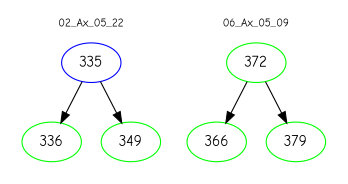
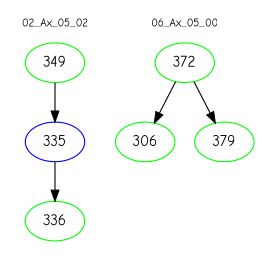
cluster "02_Ax_05_22": label "02_Ax_05_22" -> "02_Ax_05_02"
cluster "06_Ax_05_09": label "06_Ax_05_09" -> "06_Ax_05_00"
edge "335" -> "349": reversed
node "366": label "366" -> "306"
